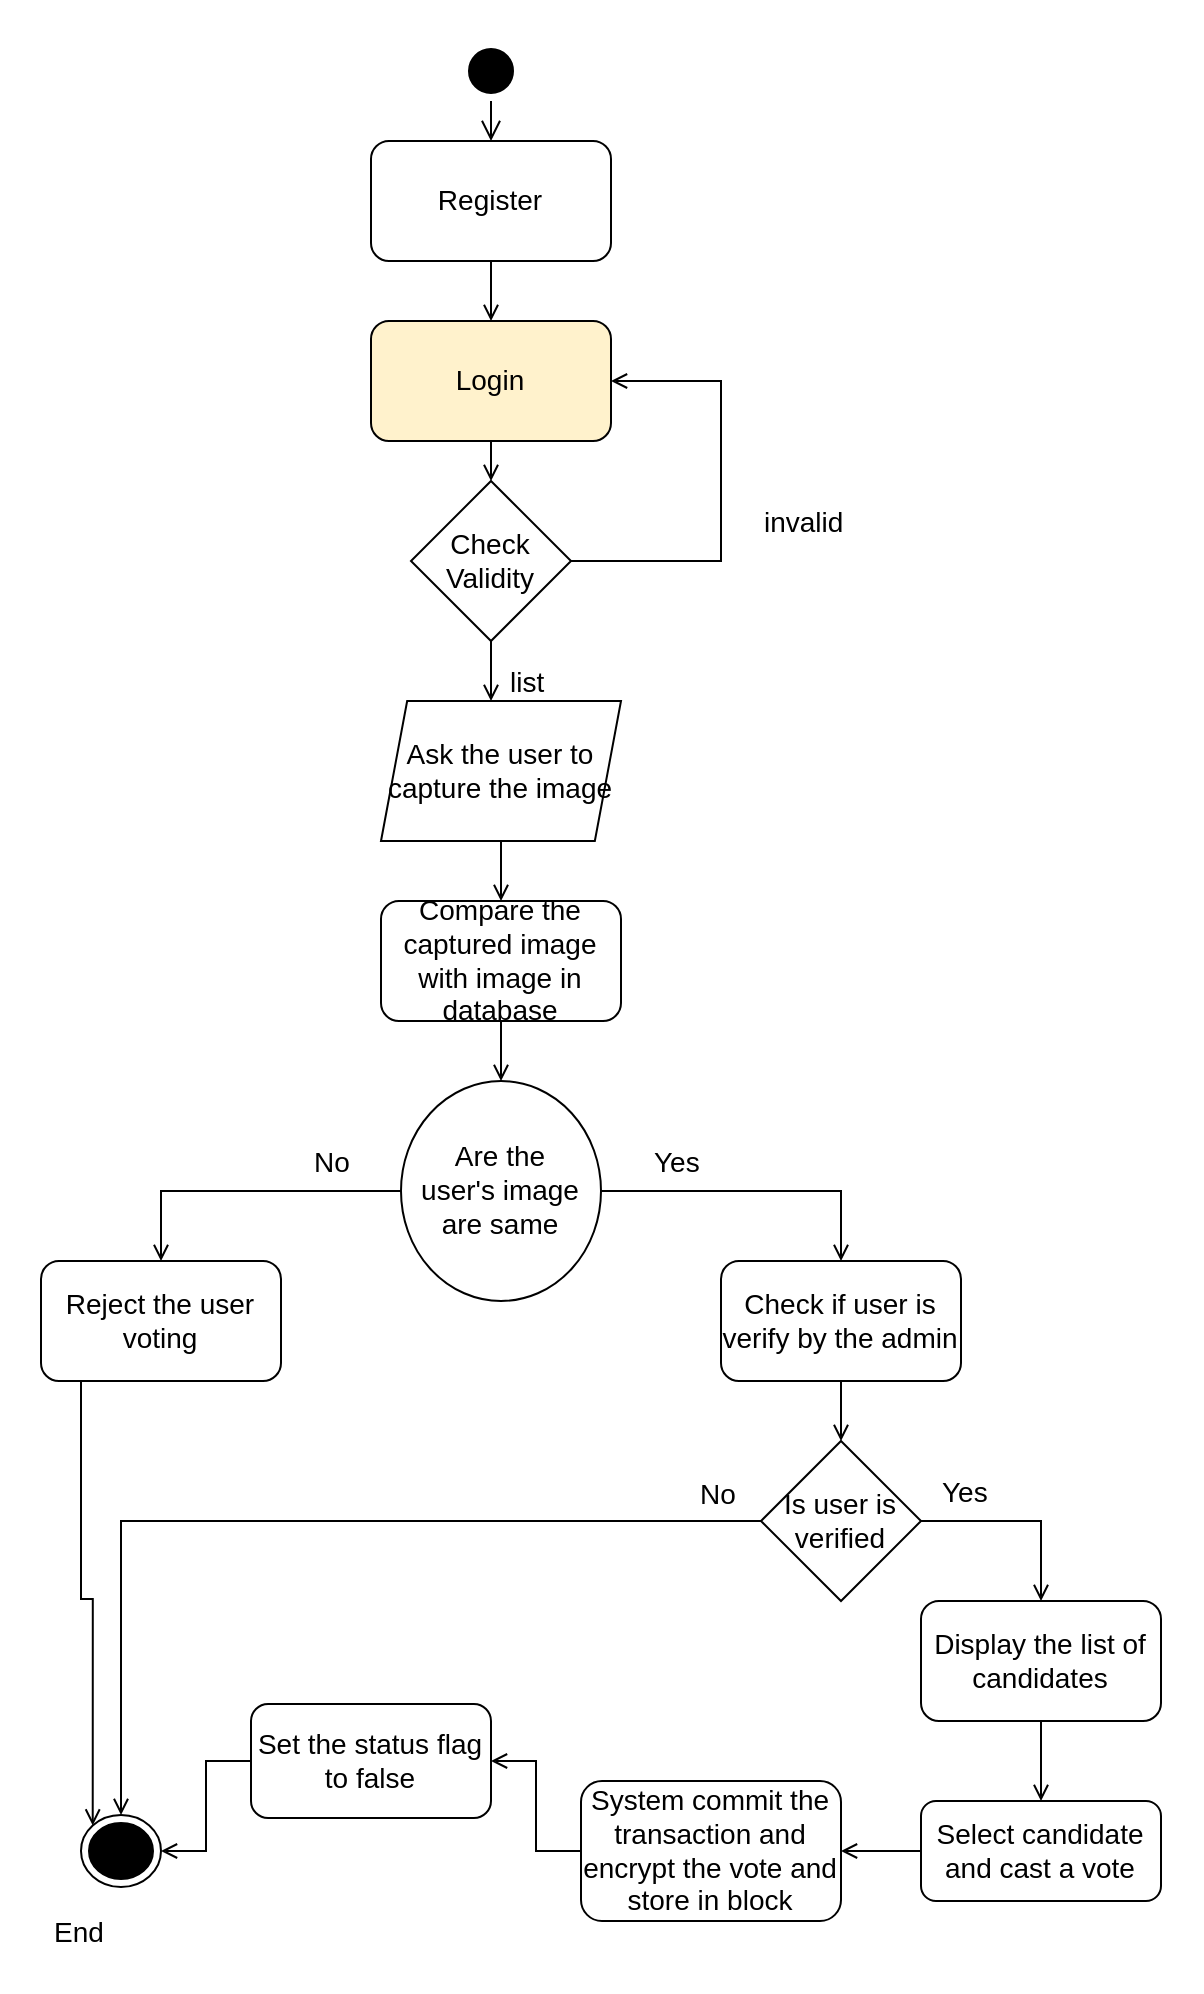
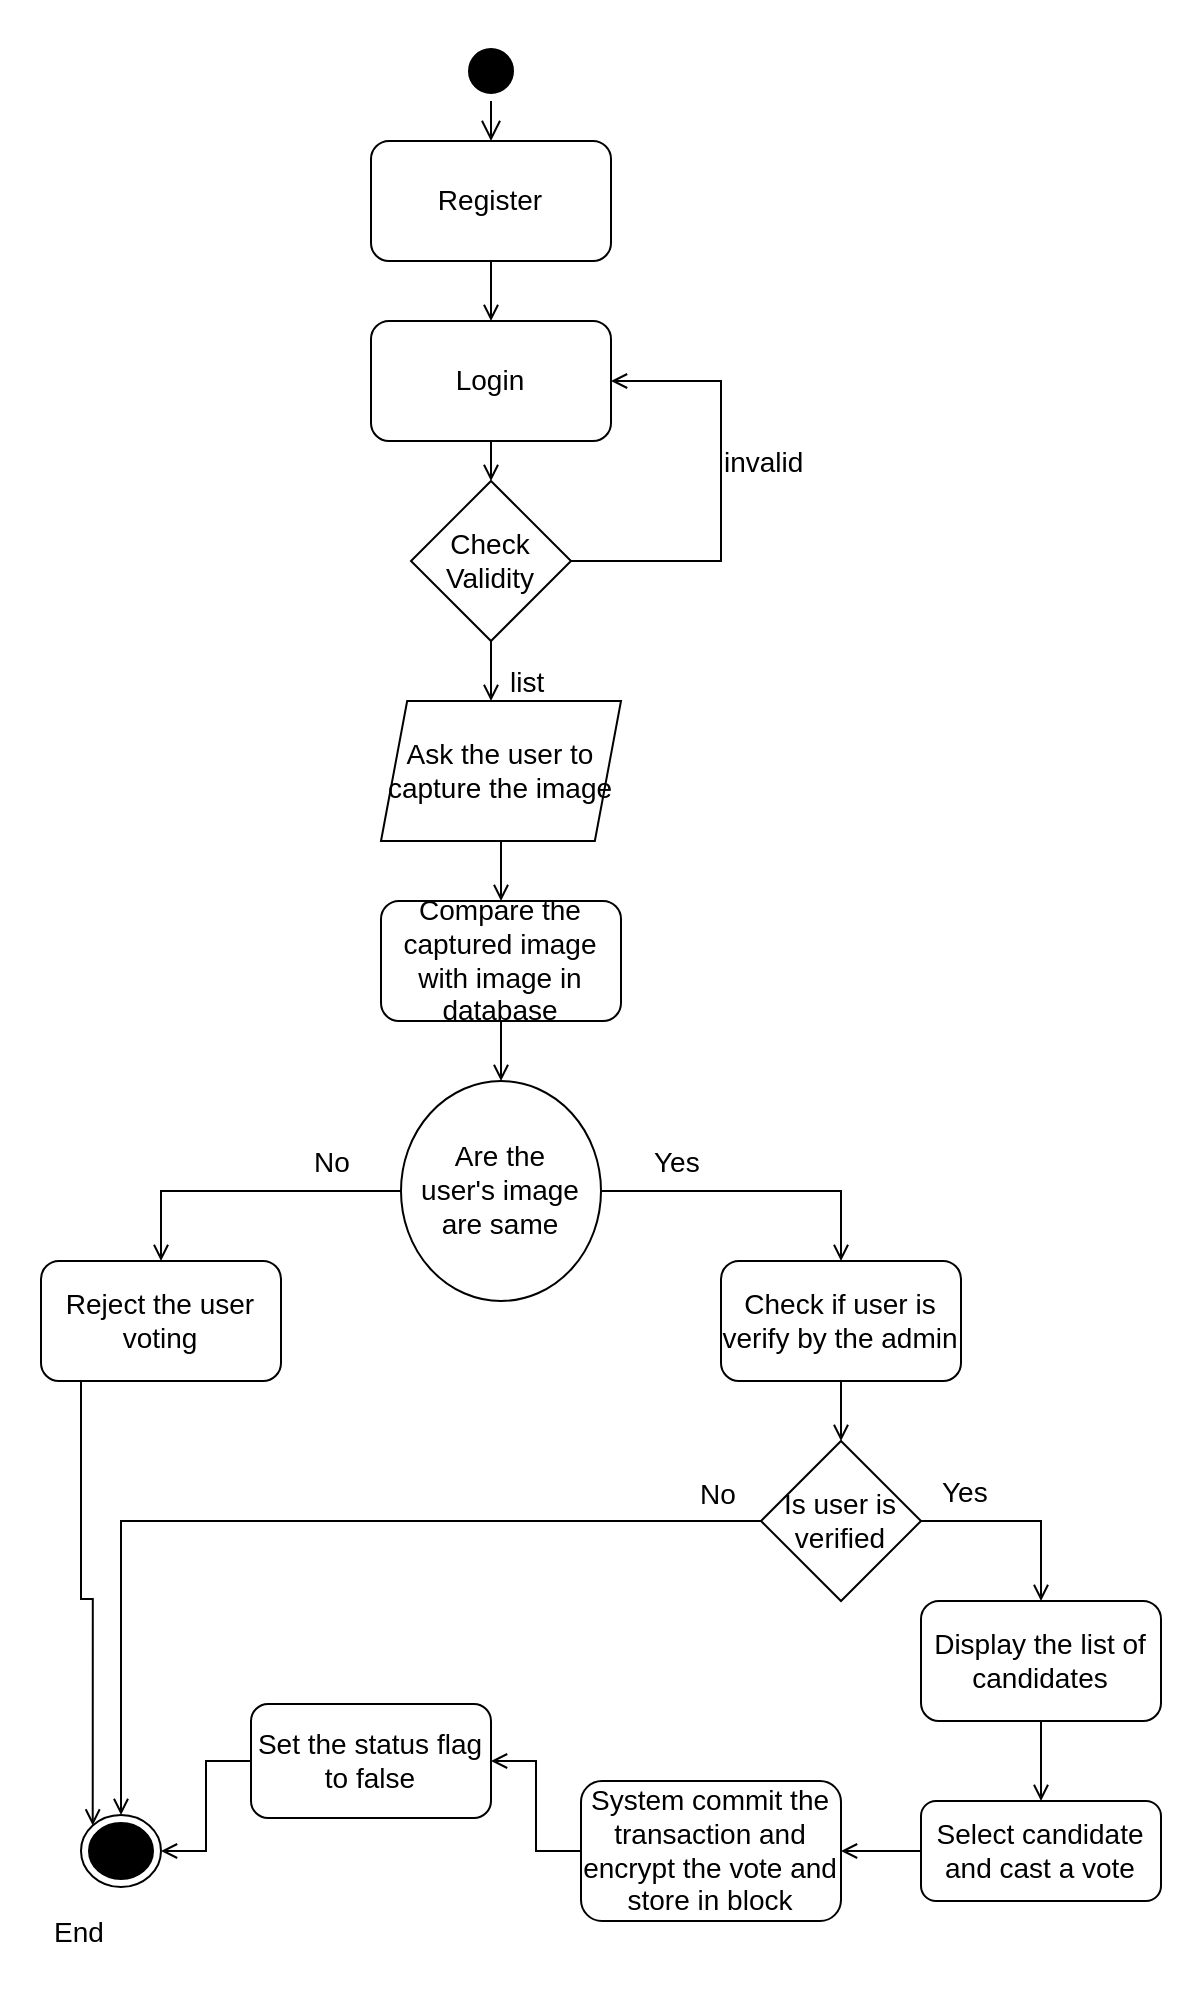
node "Login": fillcolor #fff2cc -> #ffffff
node "invalid": moved (821, 521) -> (781, 461)
